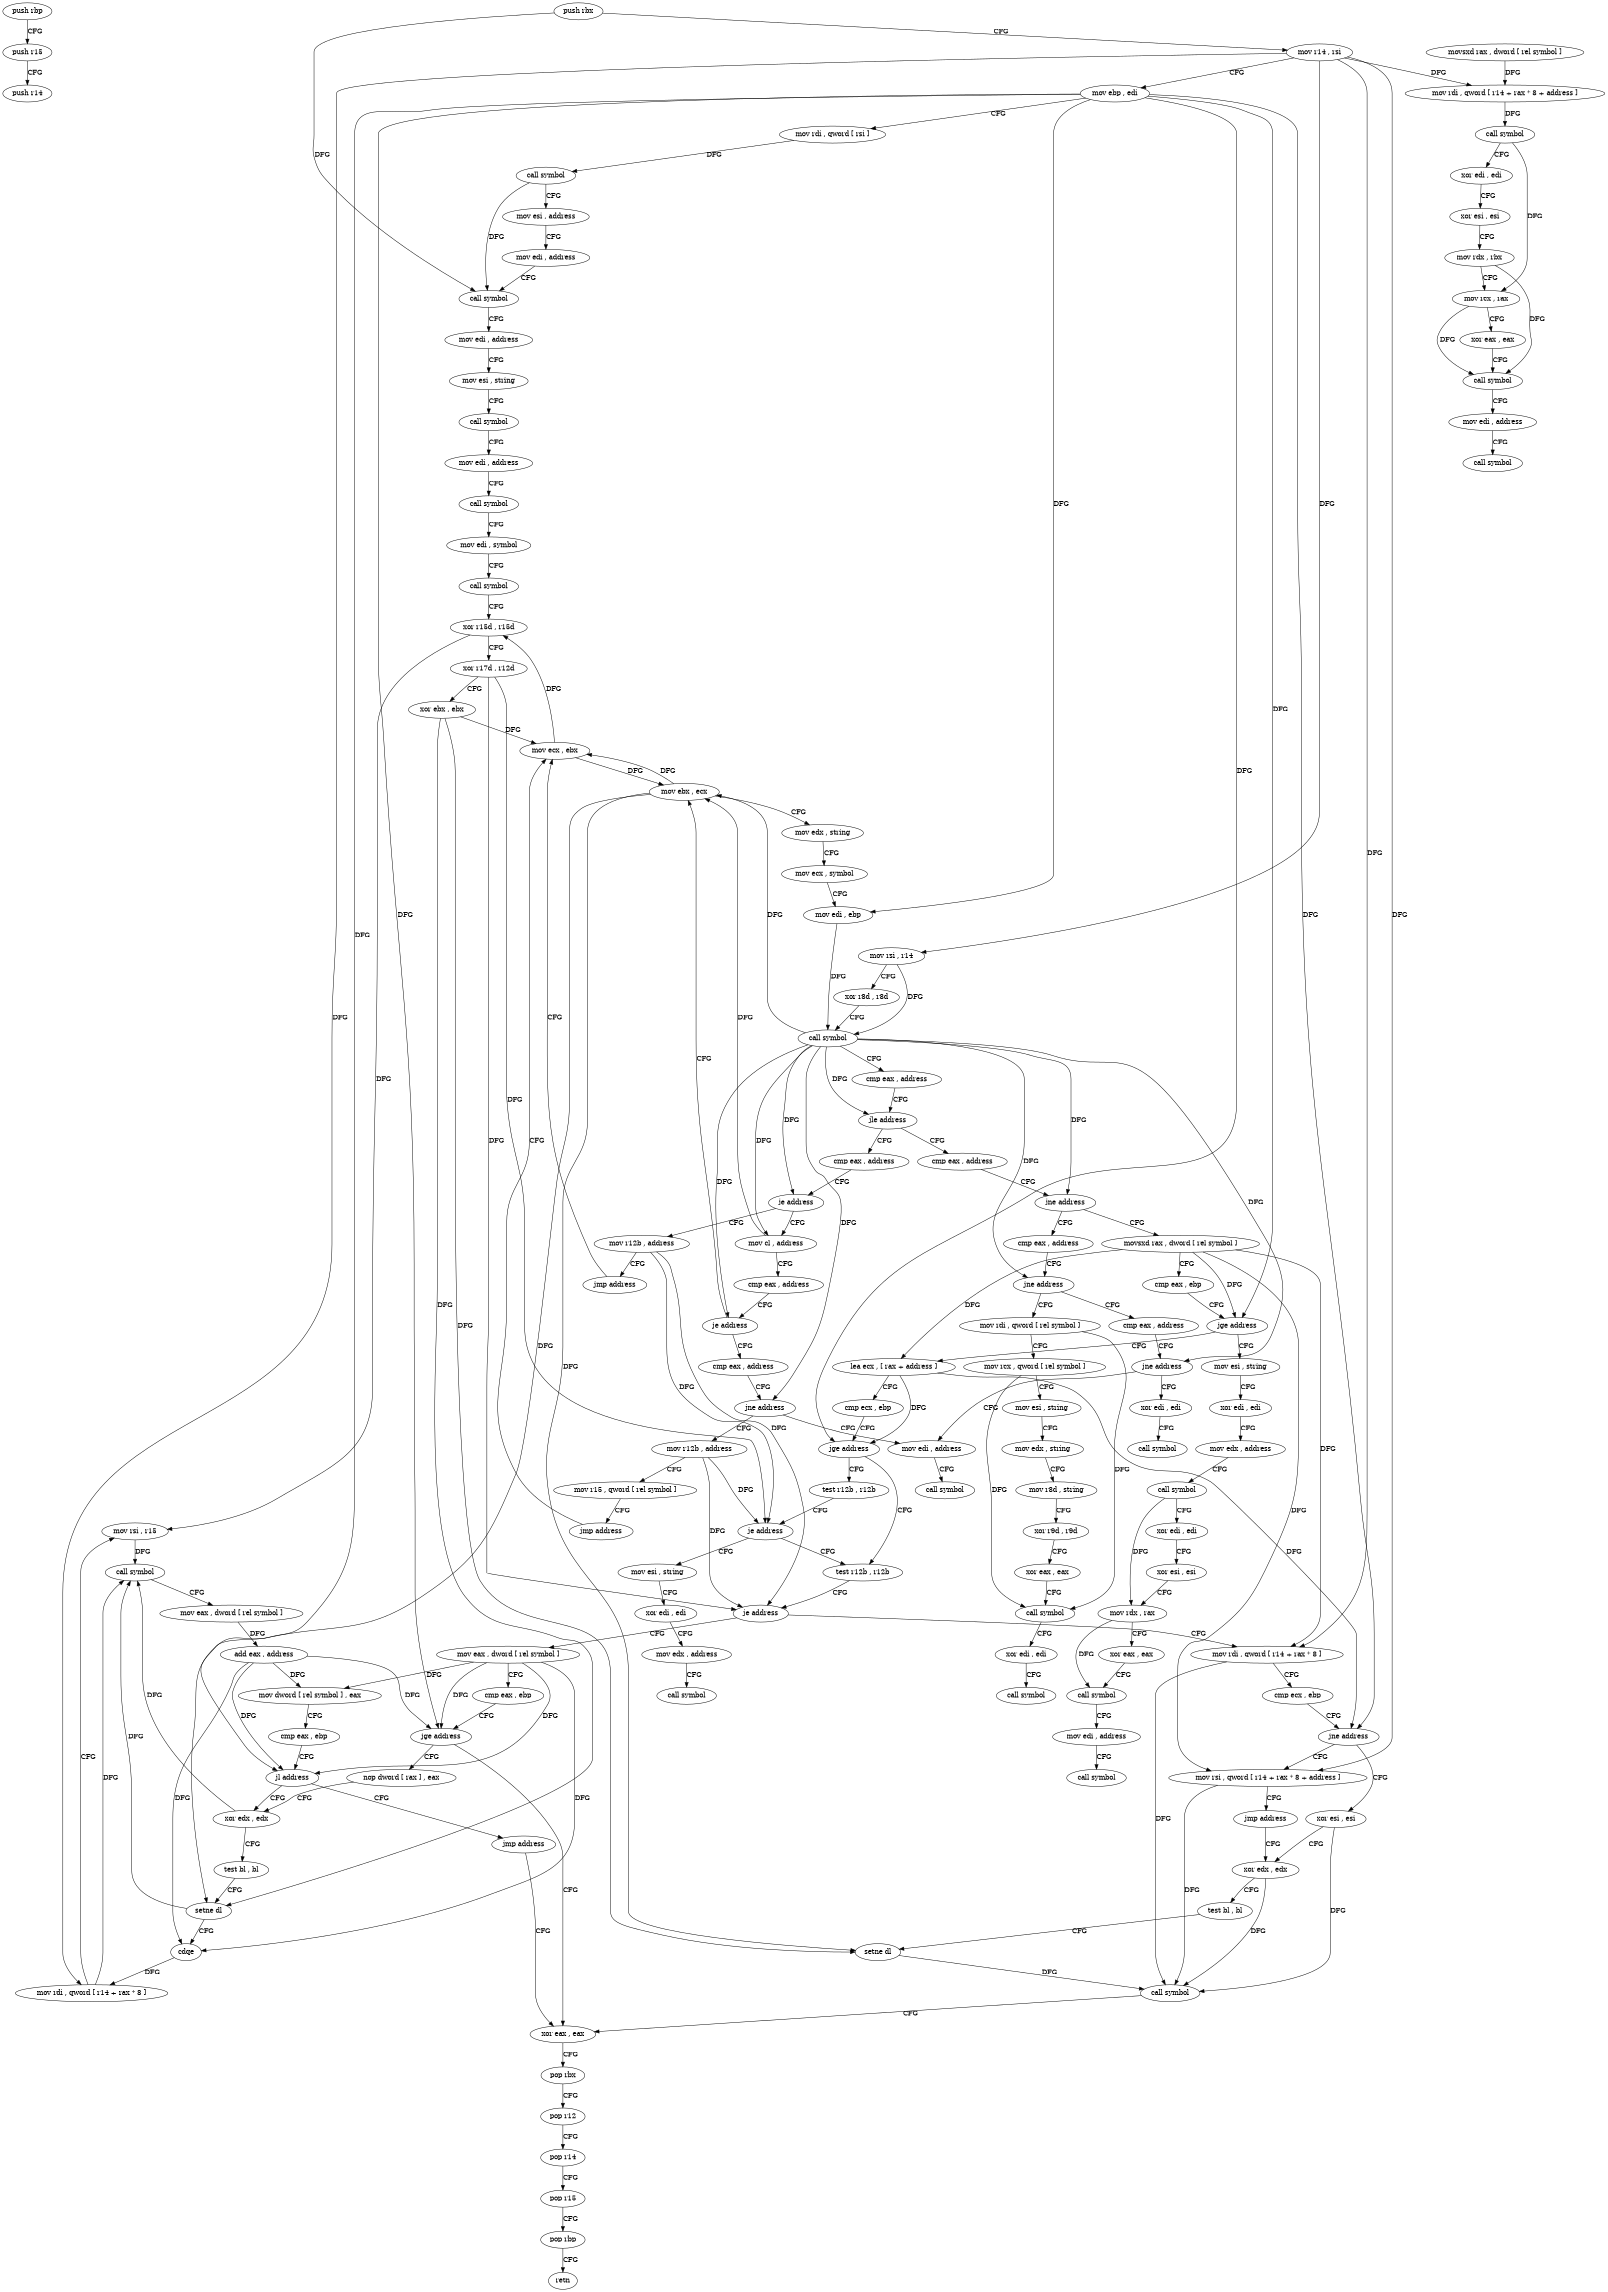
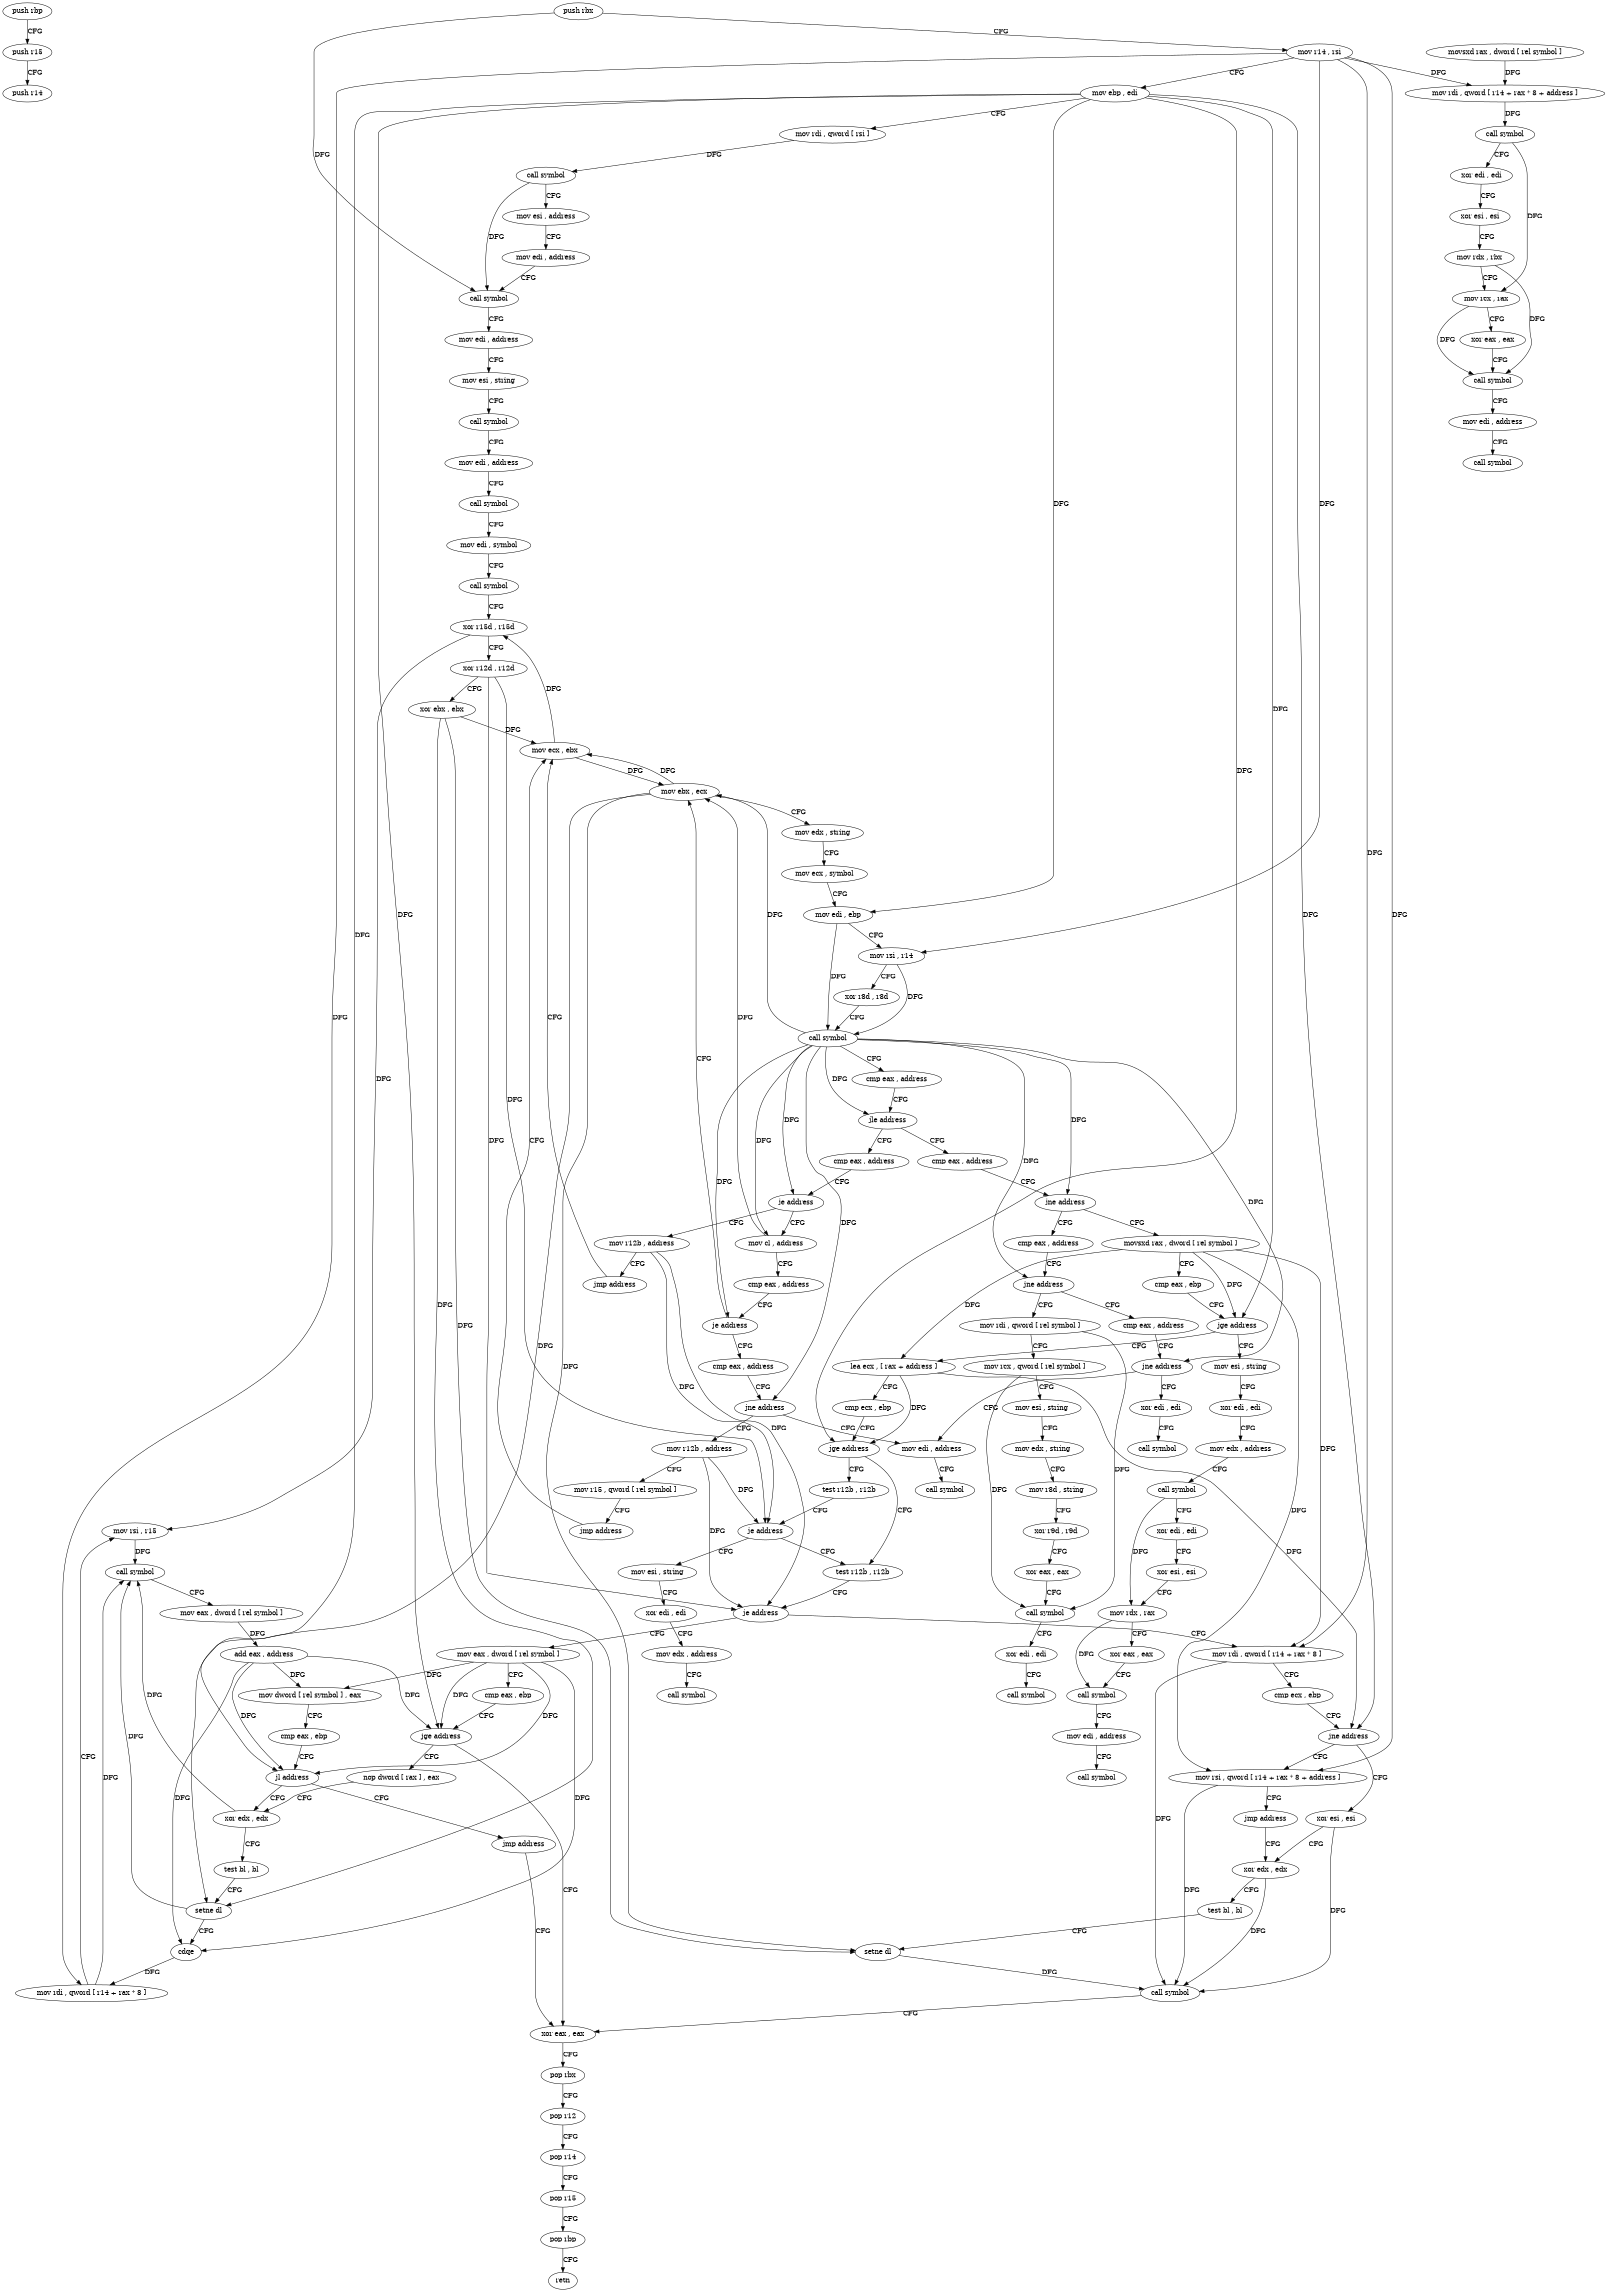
node "xor r17d , r12d": label "xor r17d , r12d" -> "xor r12d , r12d"
edge "mov edi , ebp" -> "mov rsi , r14": added, label "CFG"
